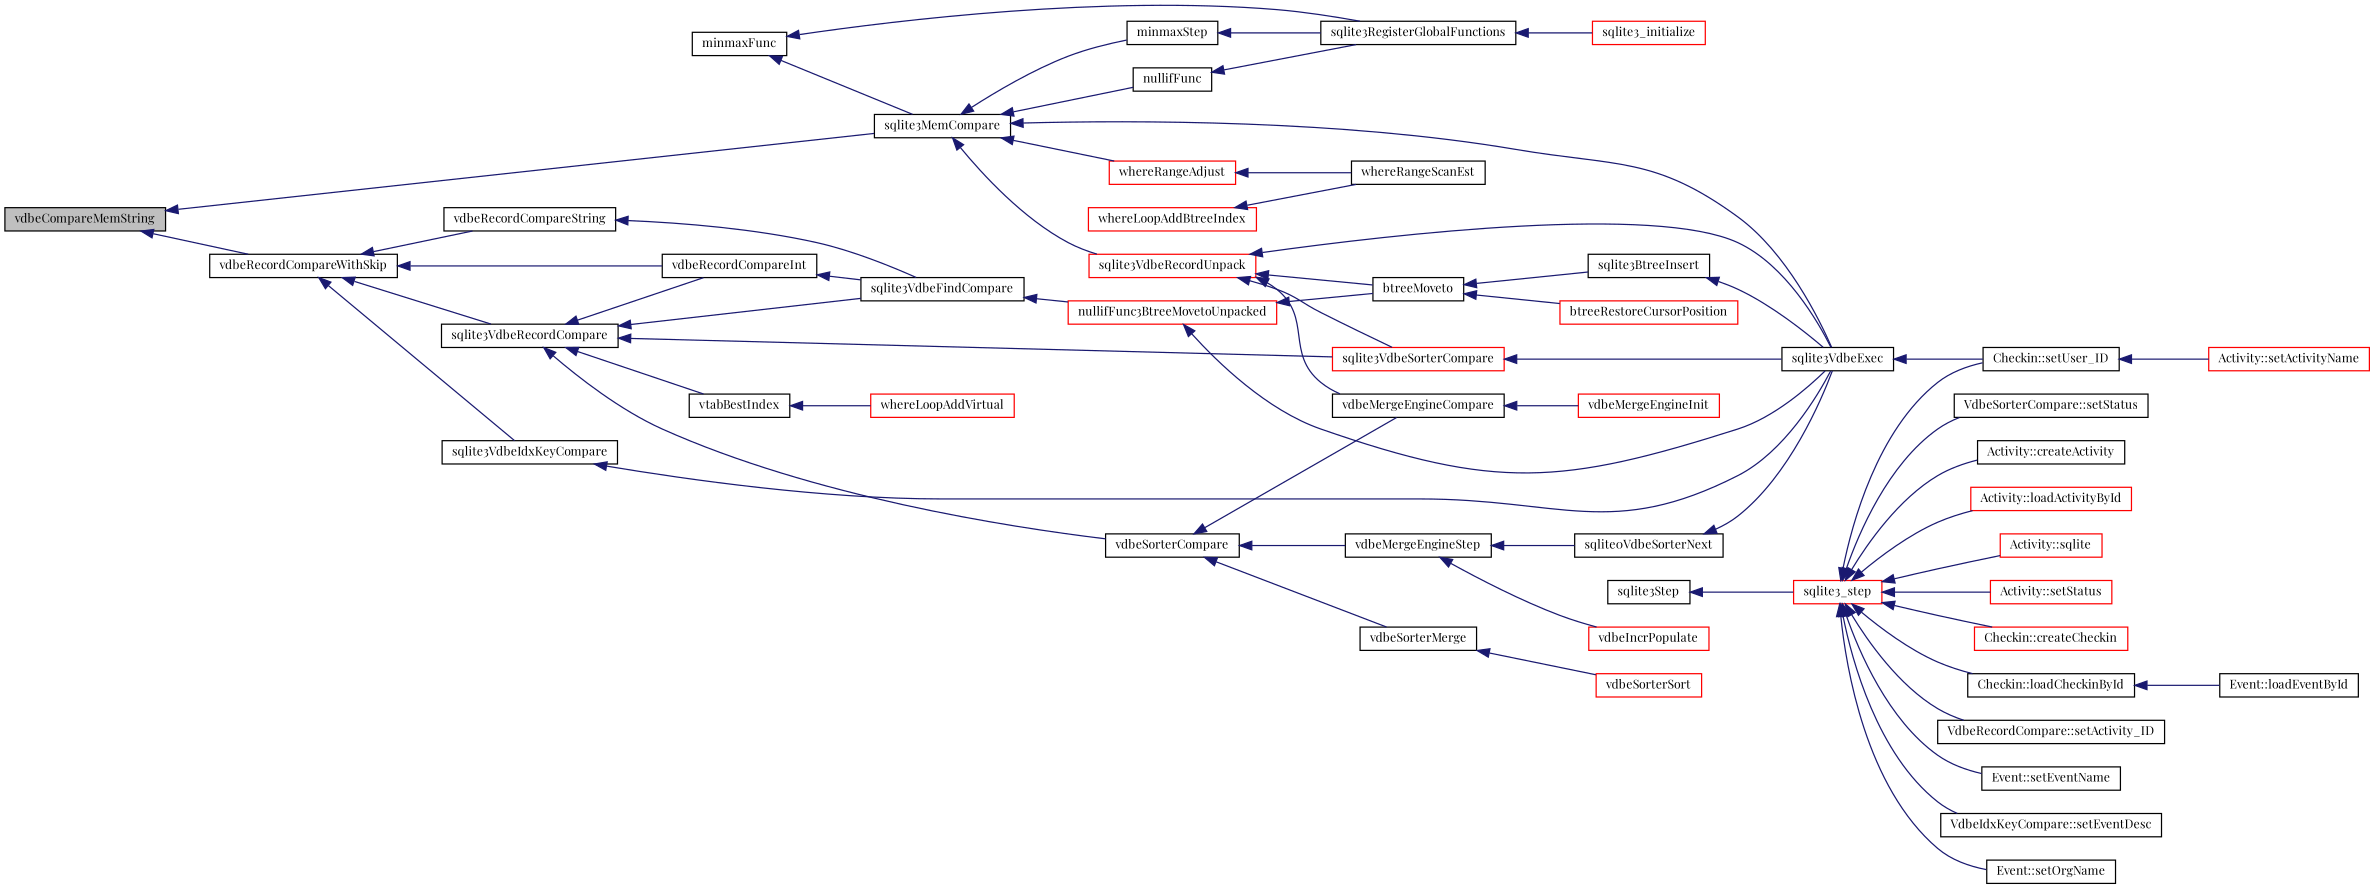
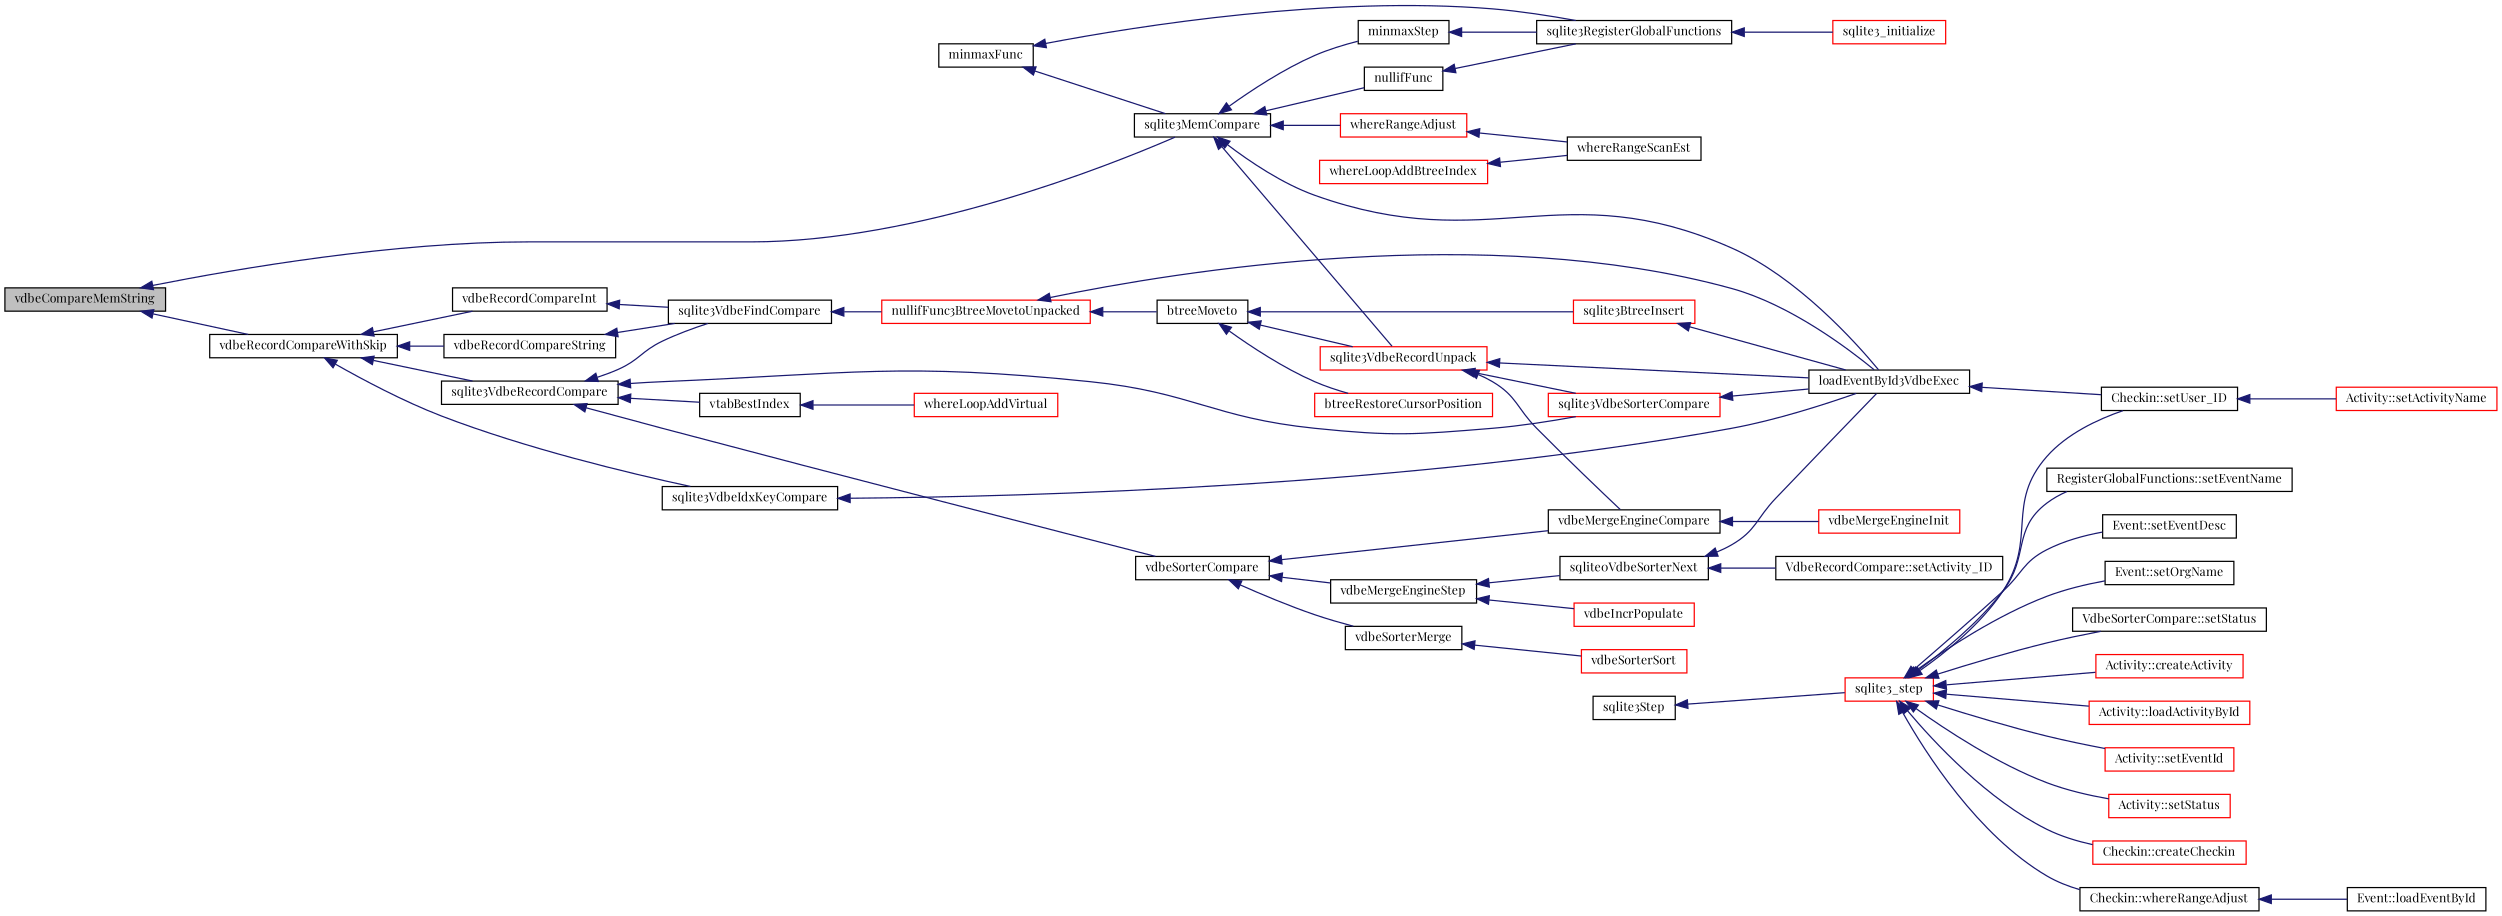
node "sqlite3BtreeInsert": color black -> red
edge "btreeMoveto" -> "sqlite3VdbeRecordUnpack": reversed
edge "vdbeRecordCompareInt" -> "sqlite3VdbeRecordCompare": removed
node "sqlite3VdbeExec": label "sqlite3VdbeExec" -> "loadEventById3VdbeExec"
node "Activity::createActivity": color black -> red
node "Activity::sqlite": label "Activity::sqlite" -> "Activity::setEventId"
edge "VdbeRecordCompare::setActivity_ID" -> "sqlite3_step": now "VdbeRecordCompare::setActivity_ID" -> "sqlite0VdbeSorterNext"
node "Checkin::loadCheckinById": label "Checkin::loadCheckinById" -> "Checkin::whereRangeAdjust"
node "Event::setEventName": label "Event::setEventName" -> "RegisterGlobalFunctions::setEventName"
node "VdbeIdxKeyCompare::setEventDesc": label "VdbeIdxKeyCompare::setEventDesc" -> "Event::setEventDesc"
